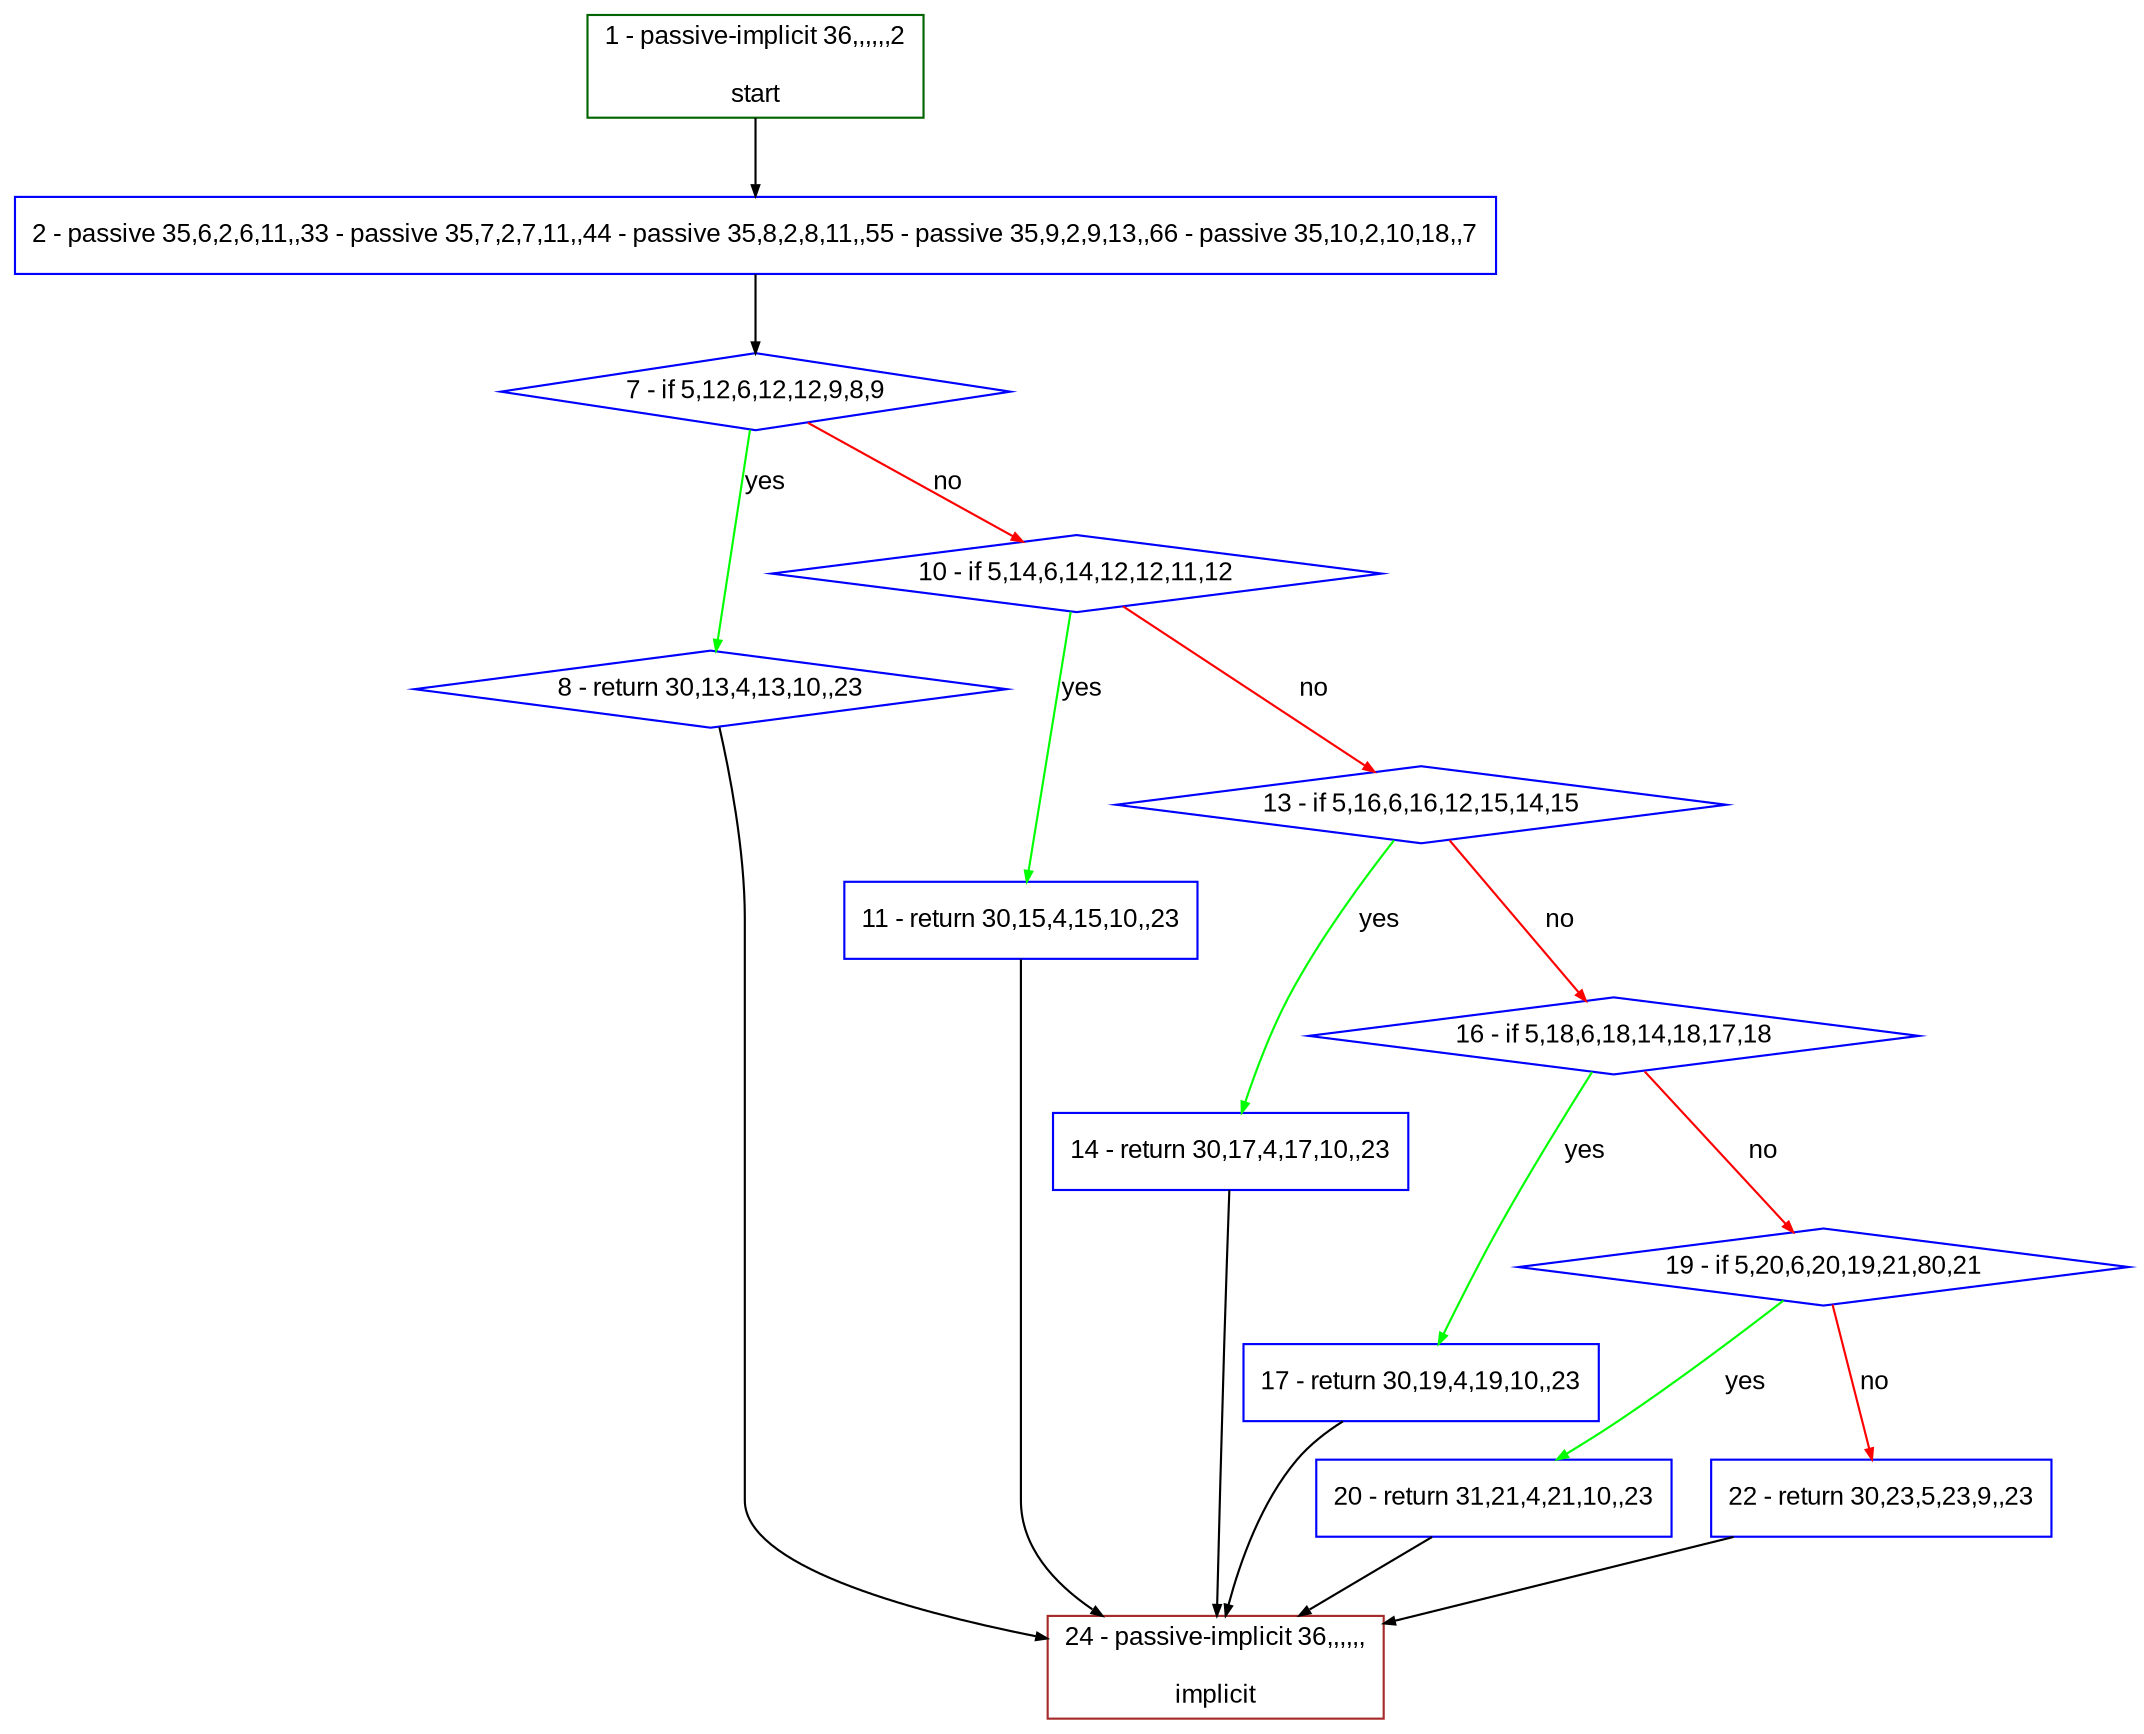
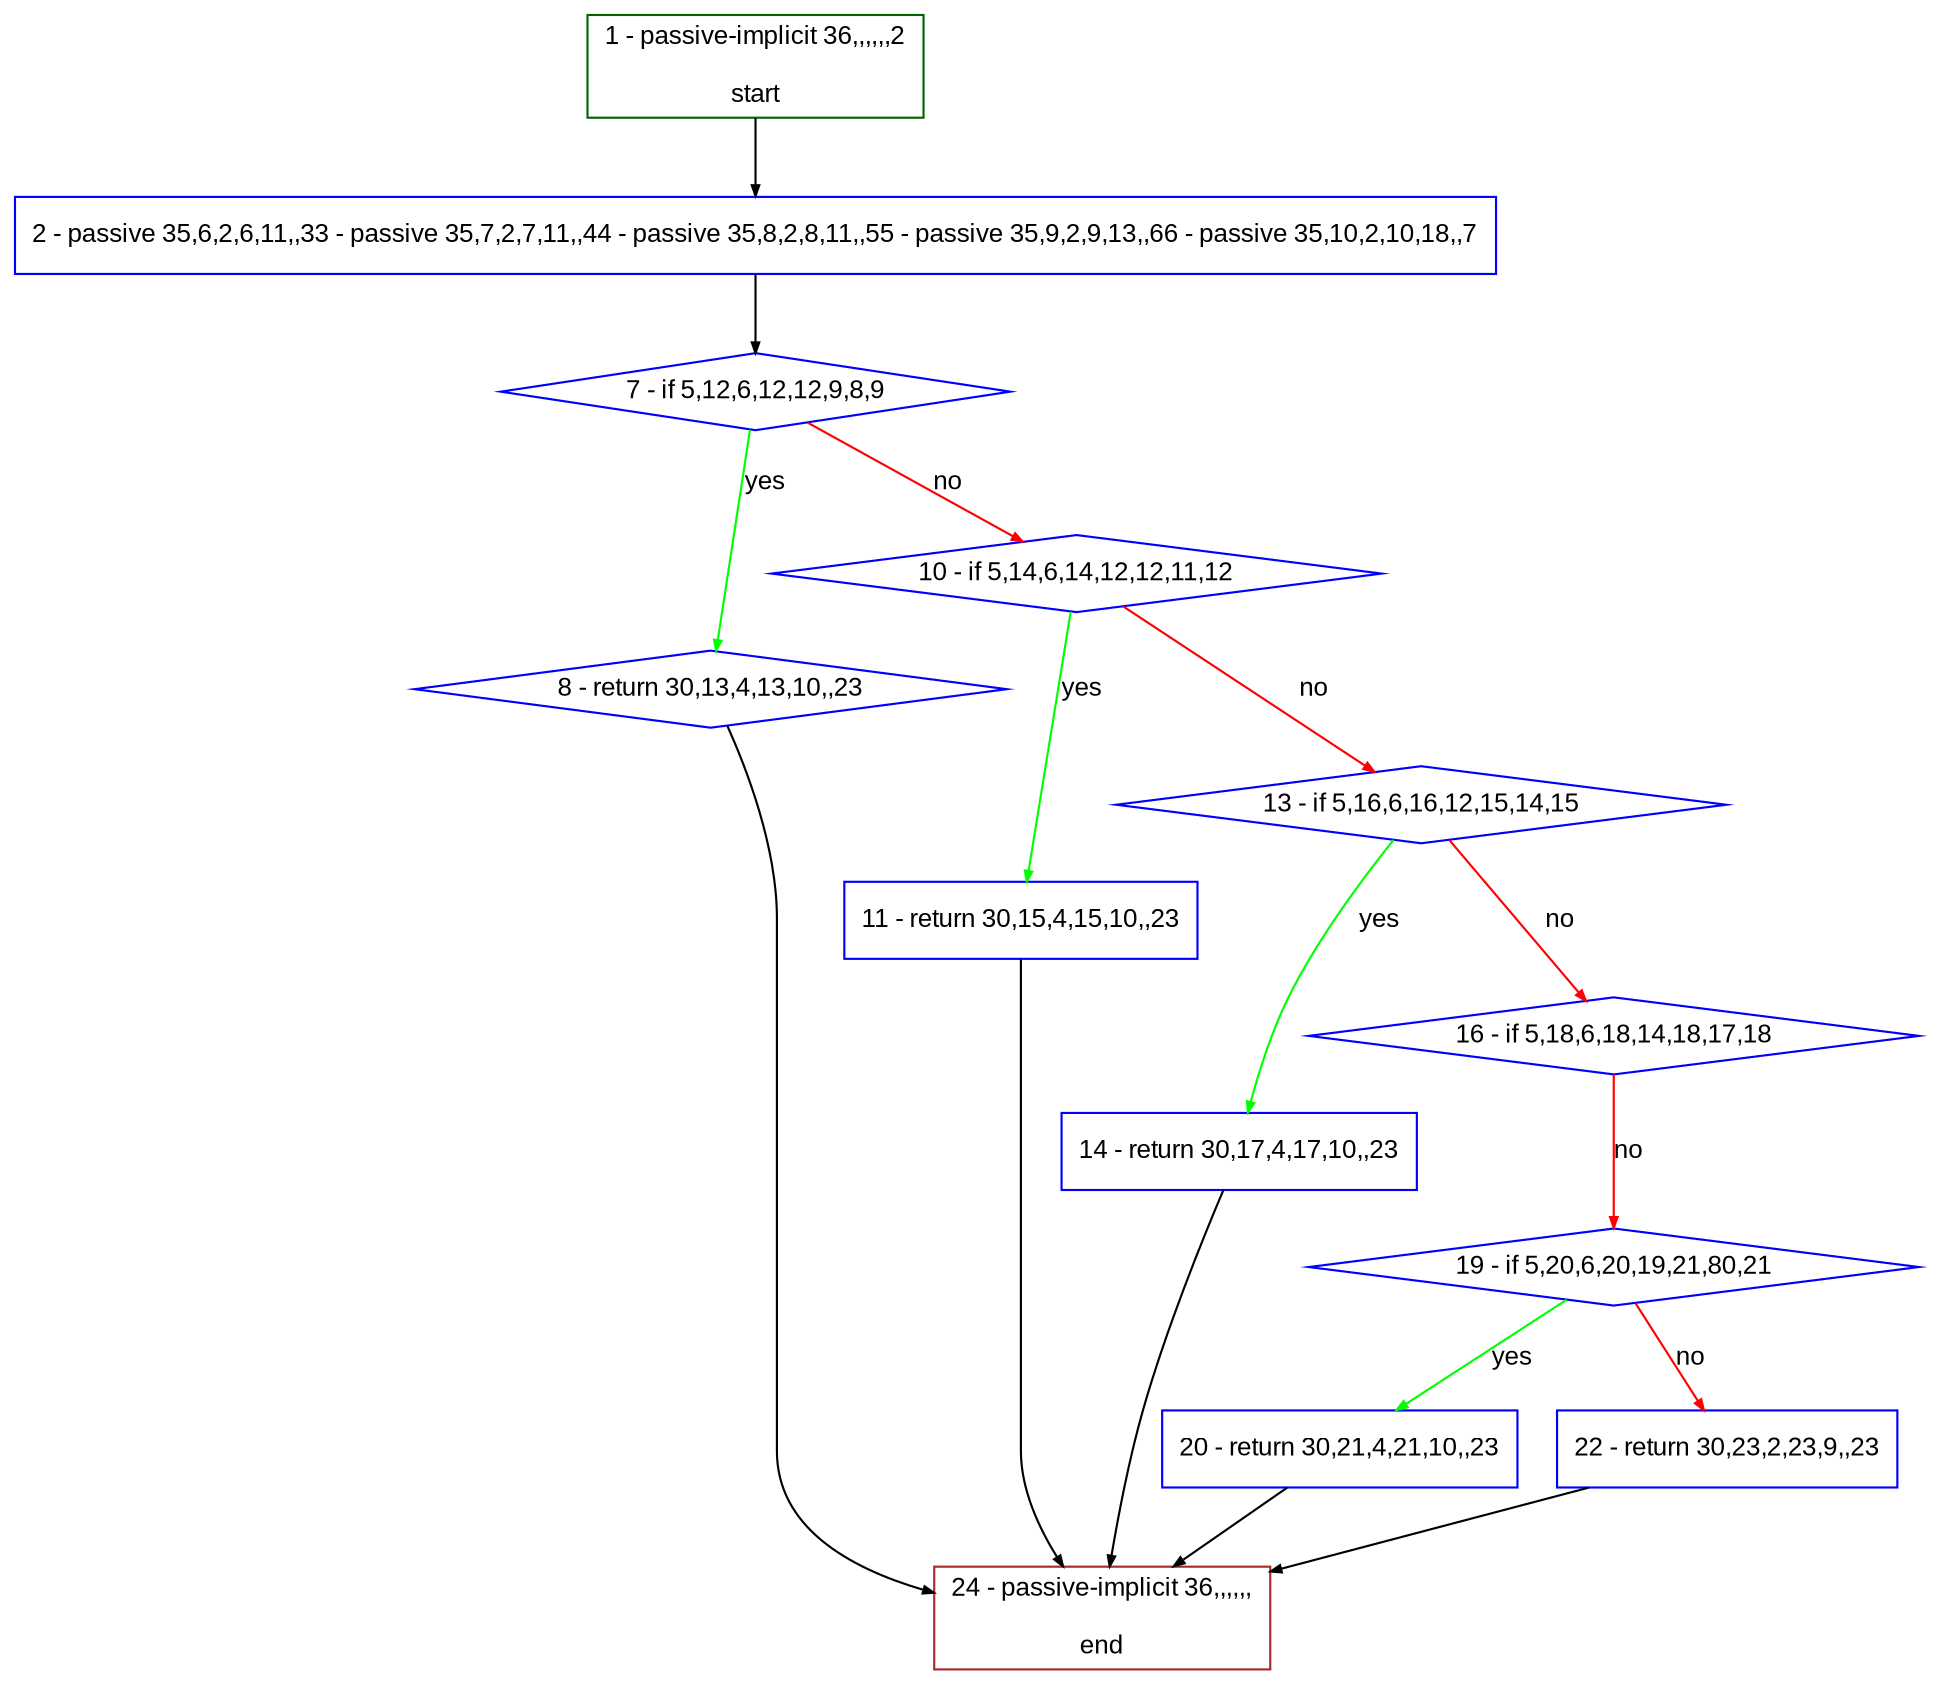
node "17 - return 30,19,4,19,10,,23": removed
node "20 - return 31,21,4,21,10,,23": label "20 - return 31,21,4,21,10,,23" -> "20 - return 30,21,4,21,10,,23"
node "22 - return 30,23,5,23,9,,23": label "22 - return 30,23,5,23,9,,23" -> "22 - return 30,23,2,23,9,,23"
node "24 - passive-implicit 36,,,,,, implicit": label "24 - passive-implicit 36,,,,,, implicit" -> "24 - passive-implicit 36,,,,,, end"
